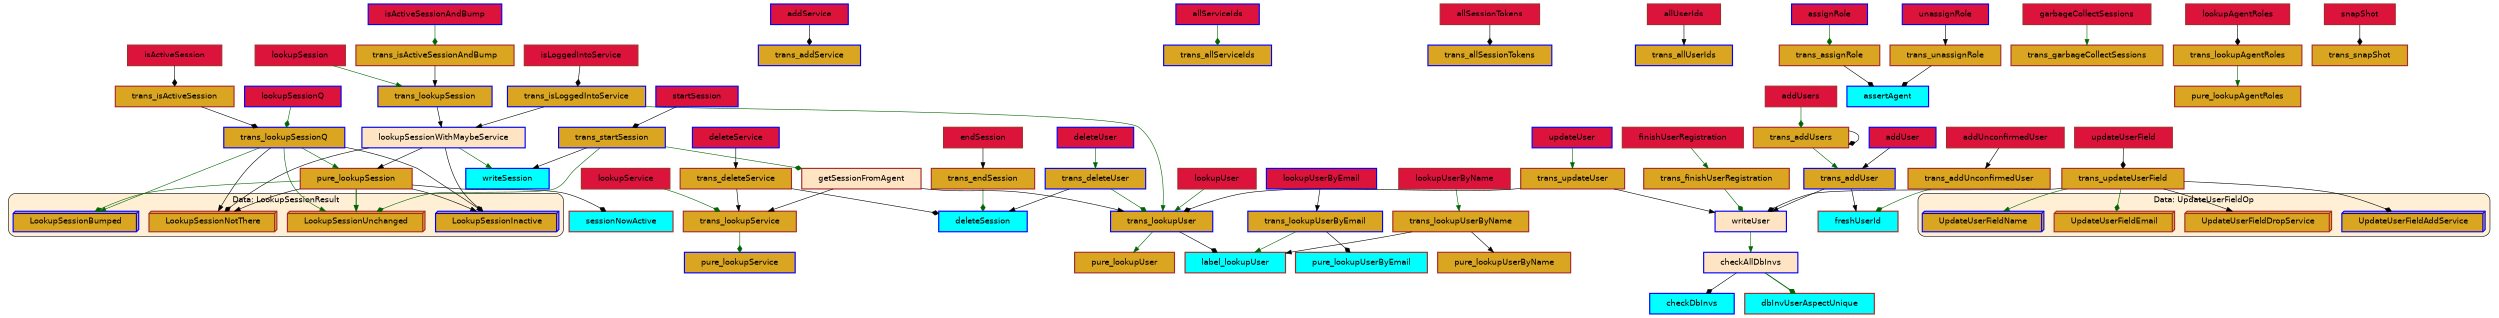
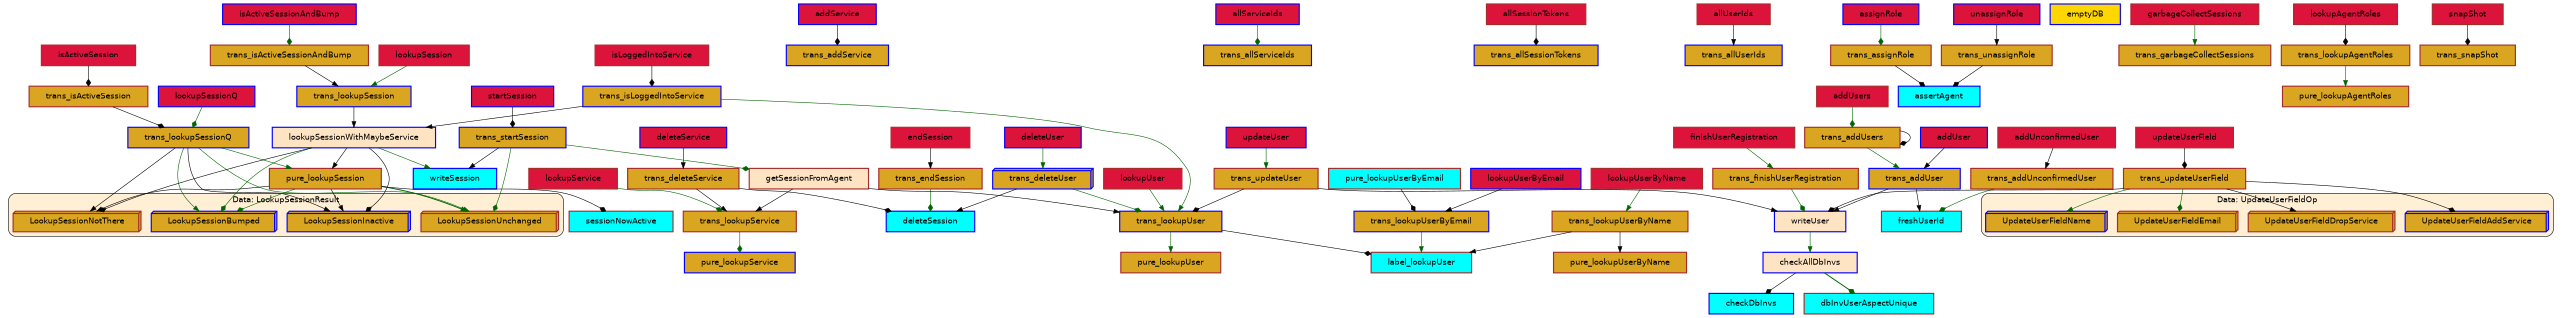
node "emptyDB": added
edge "lookupSessionWithMaybeService" -> "LookupSessionBumped": added
node "trans_deleteUser": shape box -> box3d
edge "trans_lookupUserByEmail" -> "pure_lookupUserByEmail": reversed
